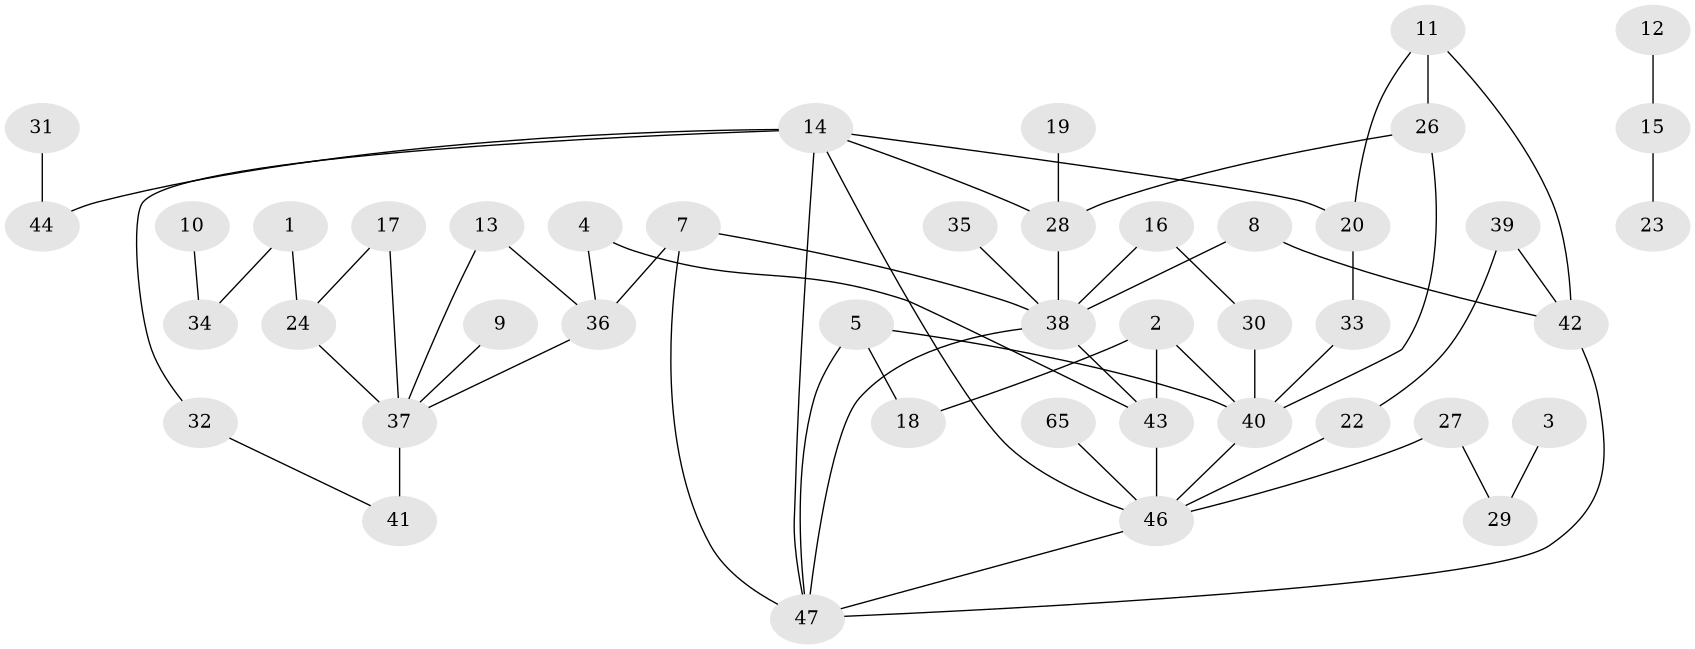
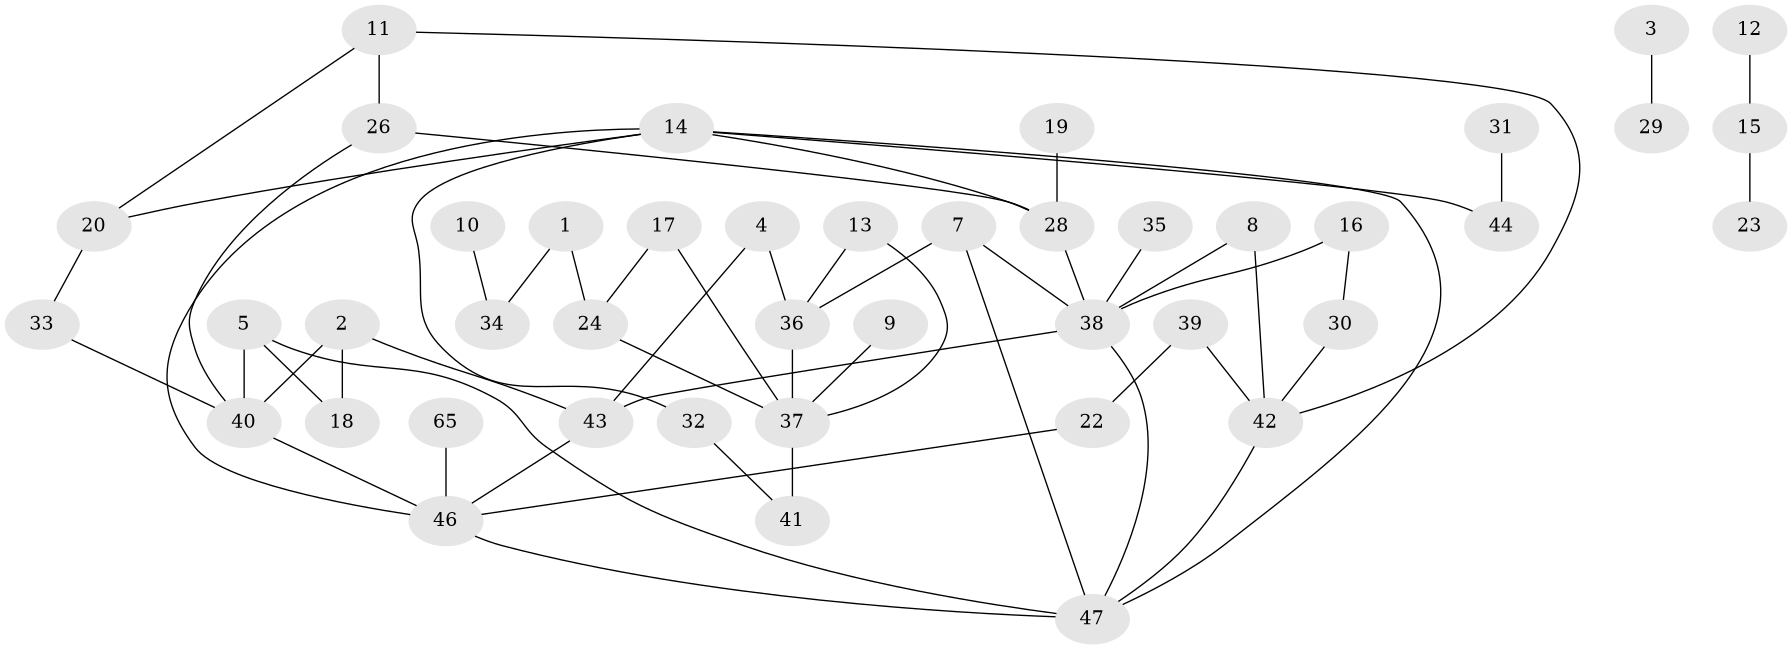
edge "30" -- "40": now "30" -- "42"
node "27": removed
